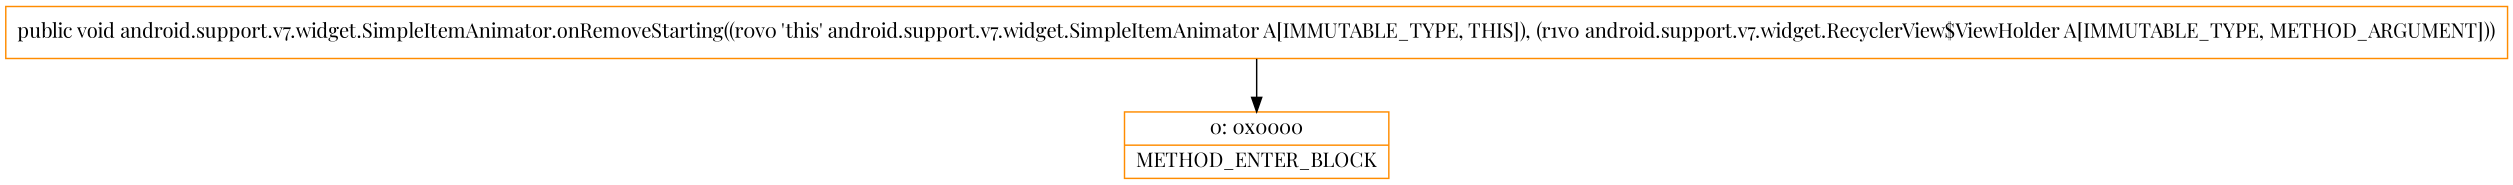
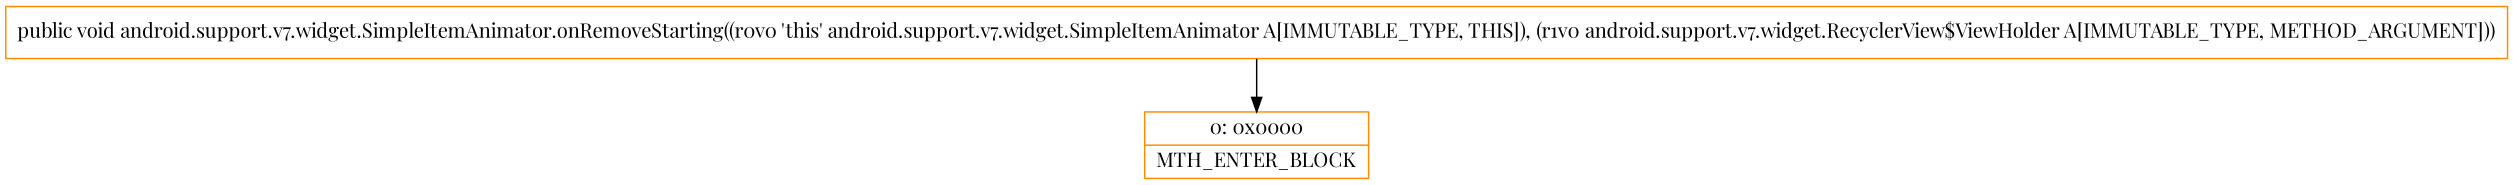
node "0: 0x0000": text "METHOD_ENTER_BLOCK" -> "MTH_ENTER_BLOCK"
